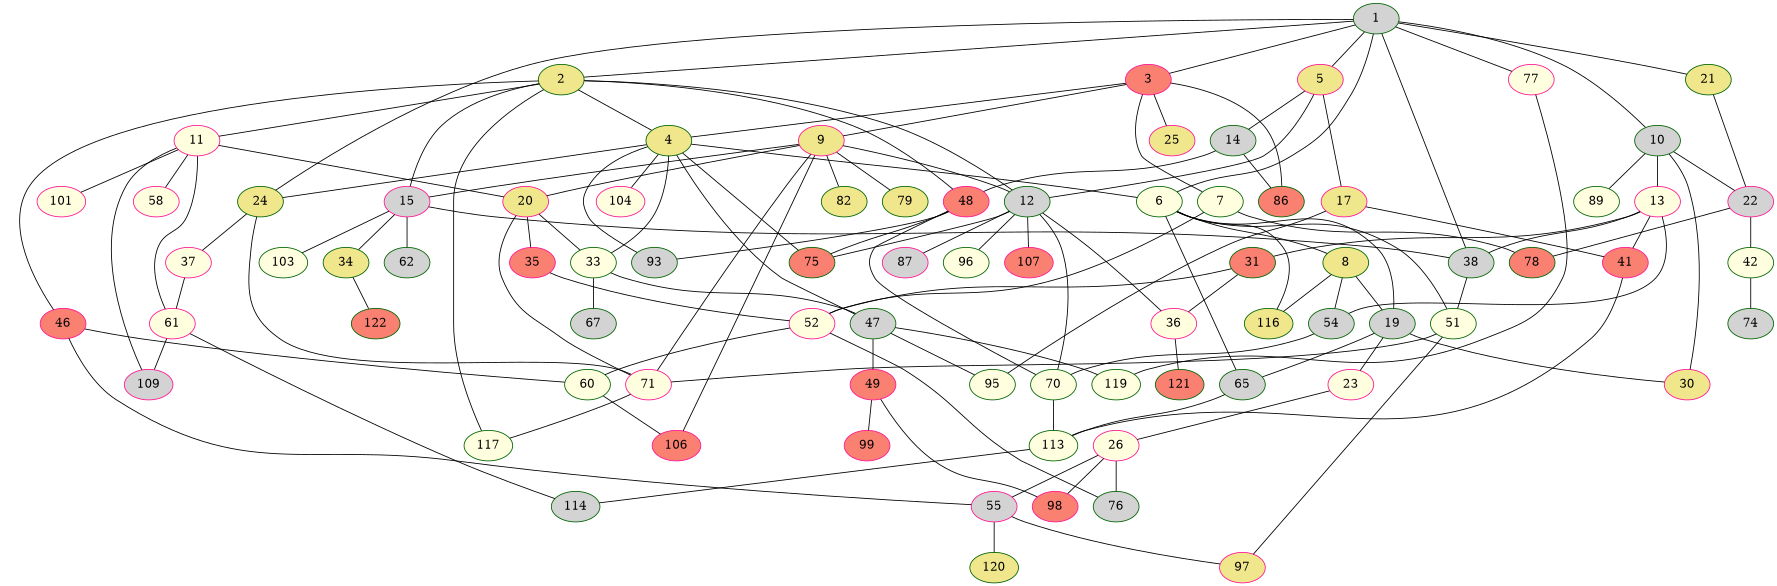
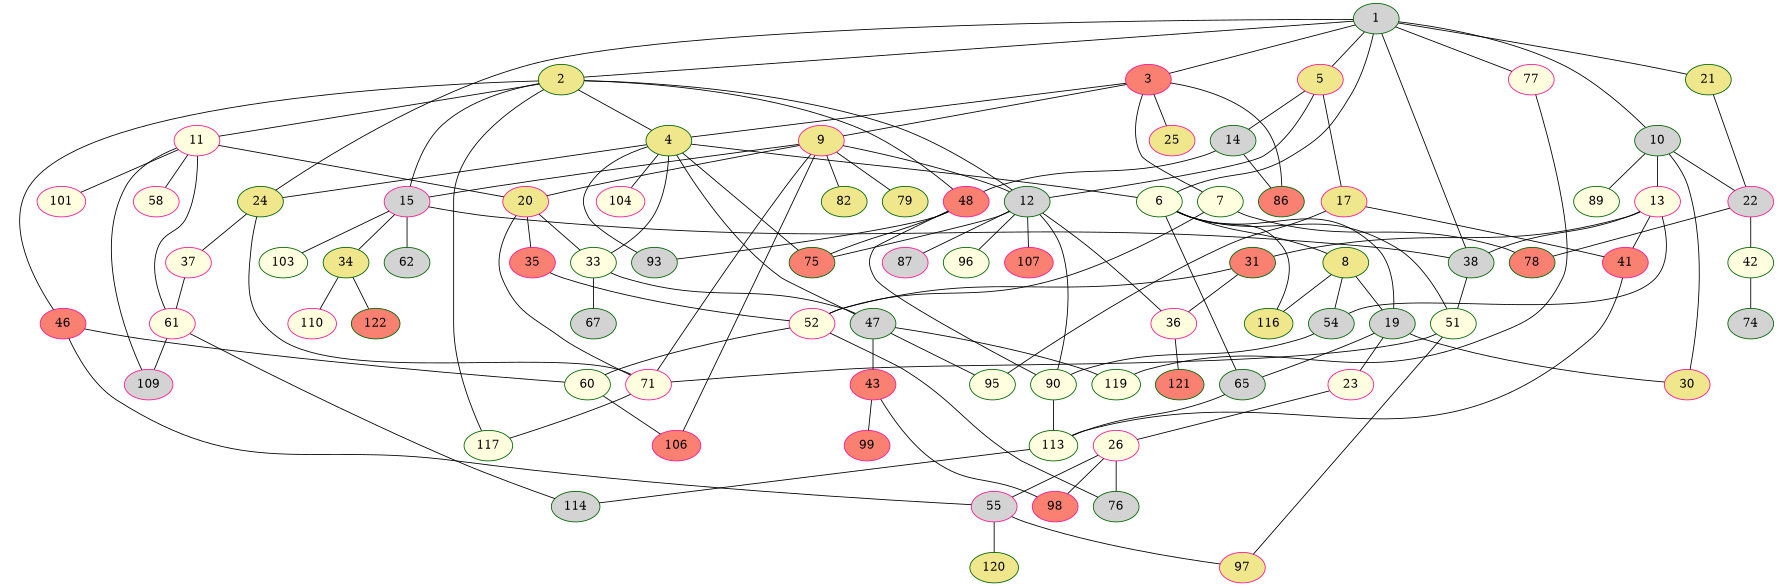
node "110": added
node "49": label "49" -> "43"
node "70": label "70" -> "90"
